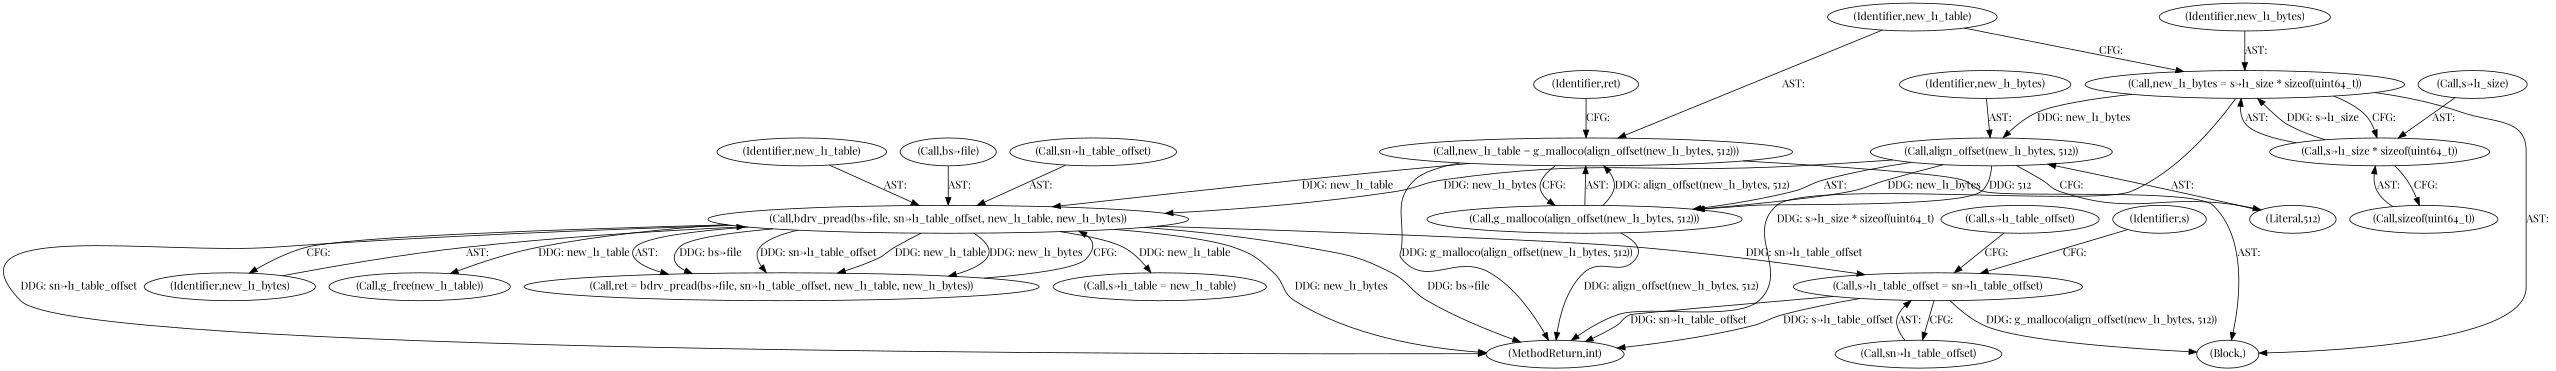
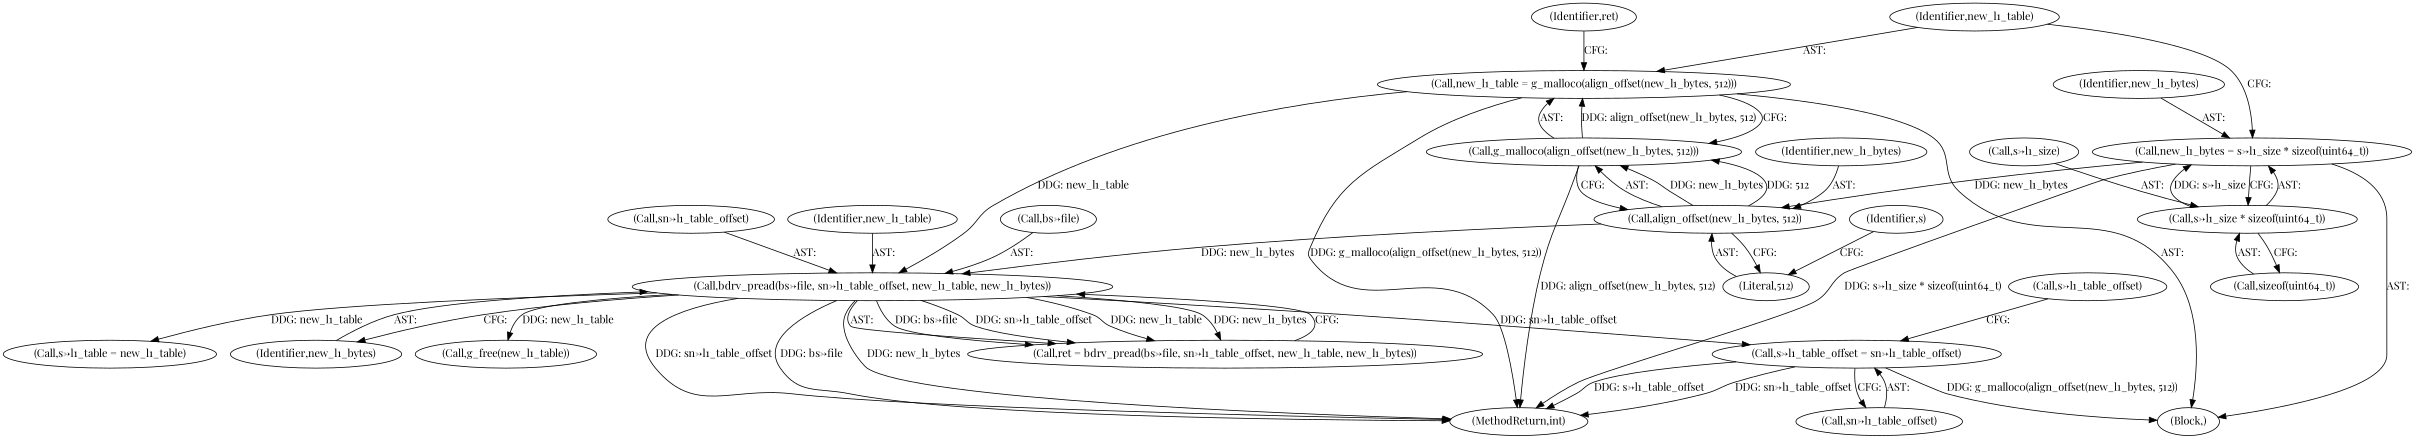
edge "(Call,g_malloc0(align_offset(new_l1_bytes, 512)))" -> "(Call,align_offset(new_l1_bytes, 512))": added, label "CFG:"
edge "(Identifier,s)" -> "(Call,s->l1_table_offset = sn->l1_table_offset)": now "(Identifier,s)" -> "(Literal,512)"
